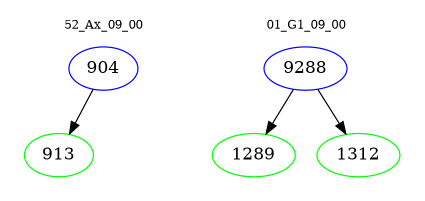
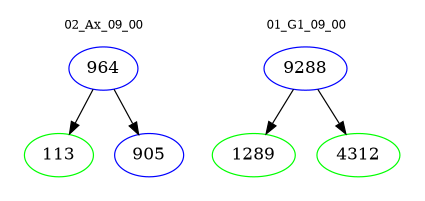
cluster "52_Ax_09_00": label "52_Ax_09_00" -> "02_Ax_09_00"
node "904": label "904" -> "964"
node "913": label "913" -> "113"
node "905": added
node "1312": label "1312" -> "4312"
